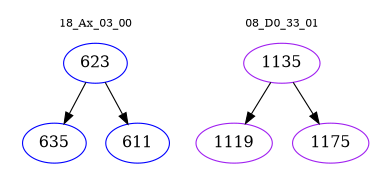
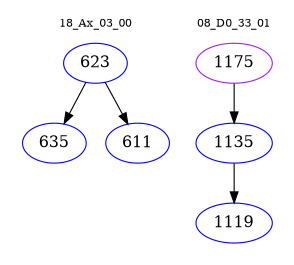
node "1135": color purple -> blue
edge "1135" -> "1175": reversed
node "1119": color purple -> blue
